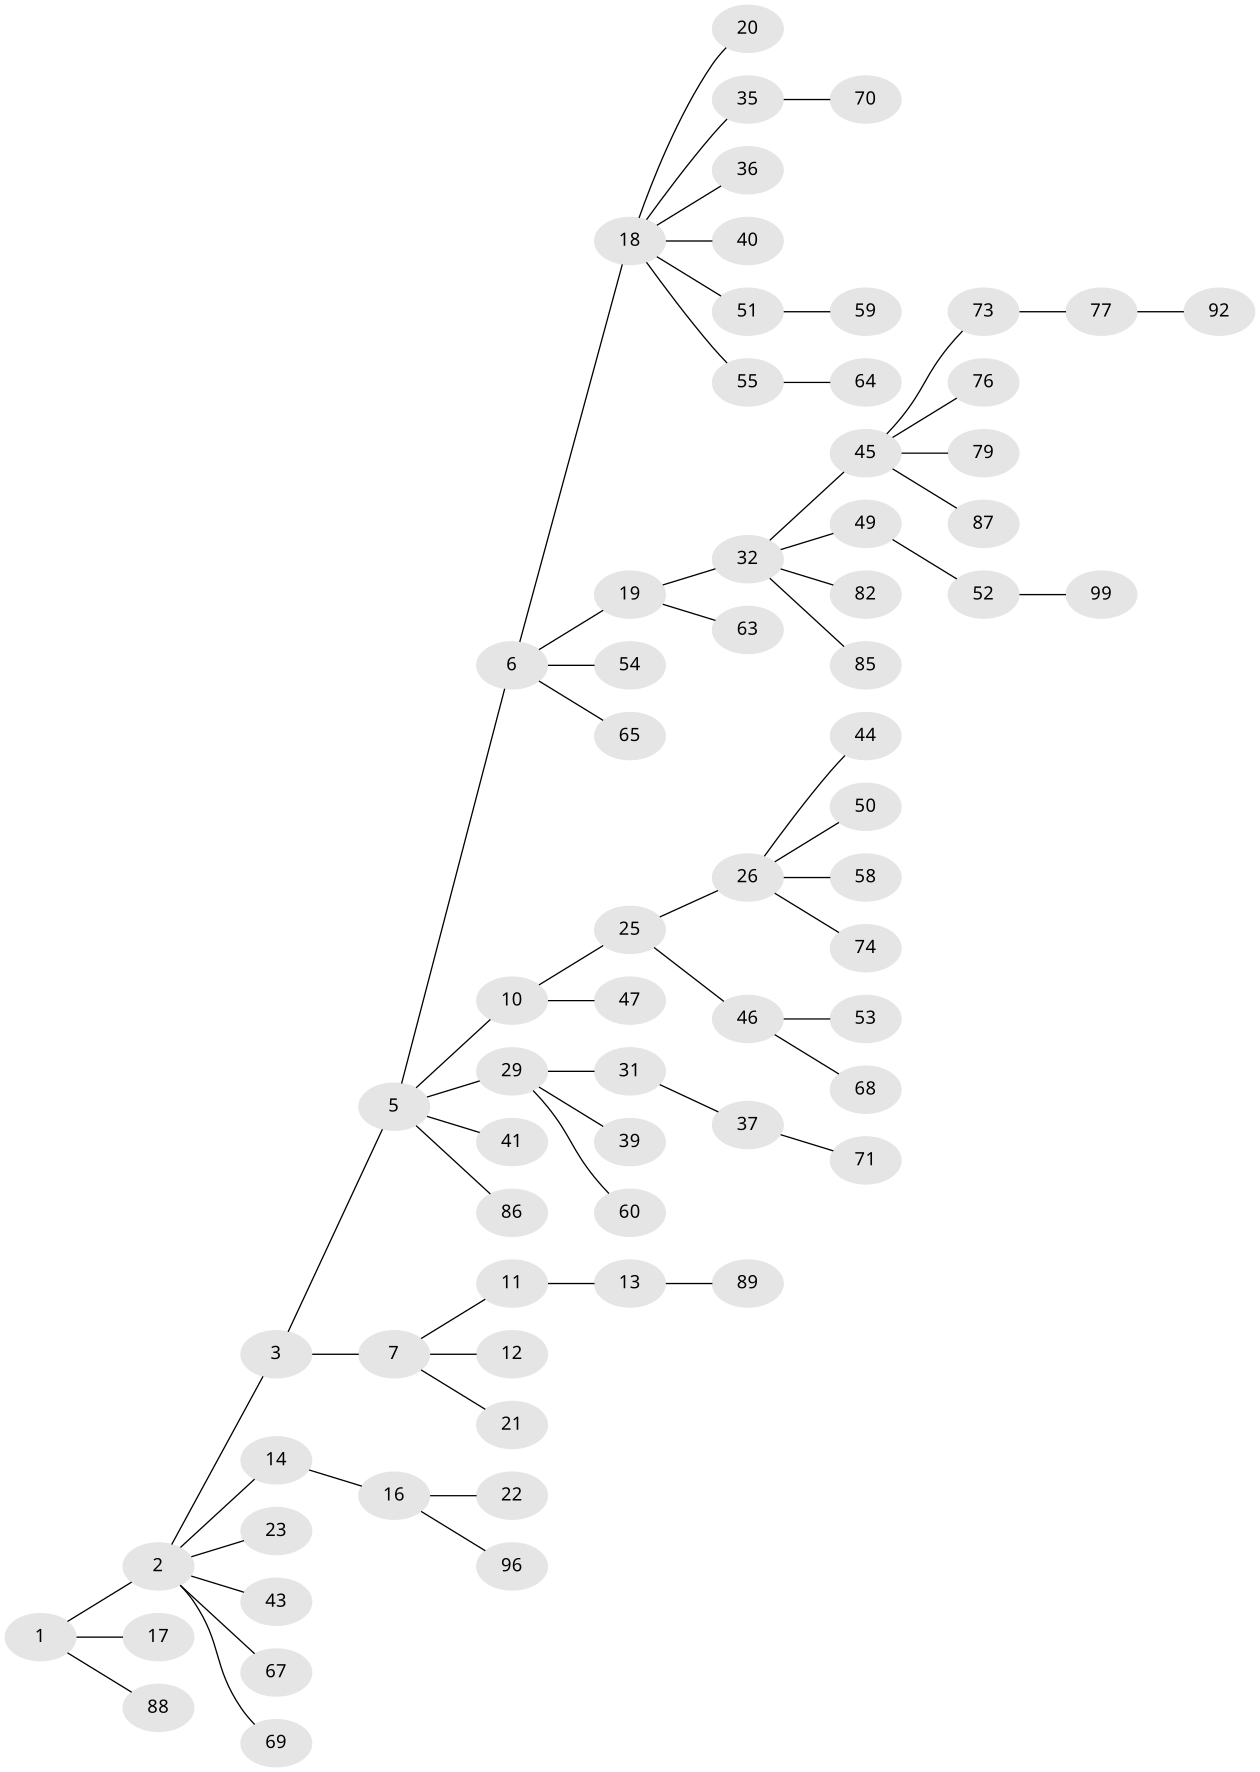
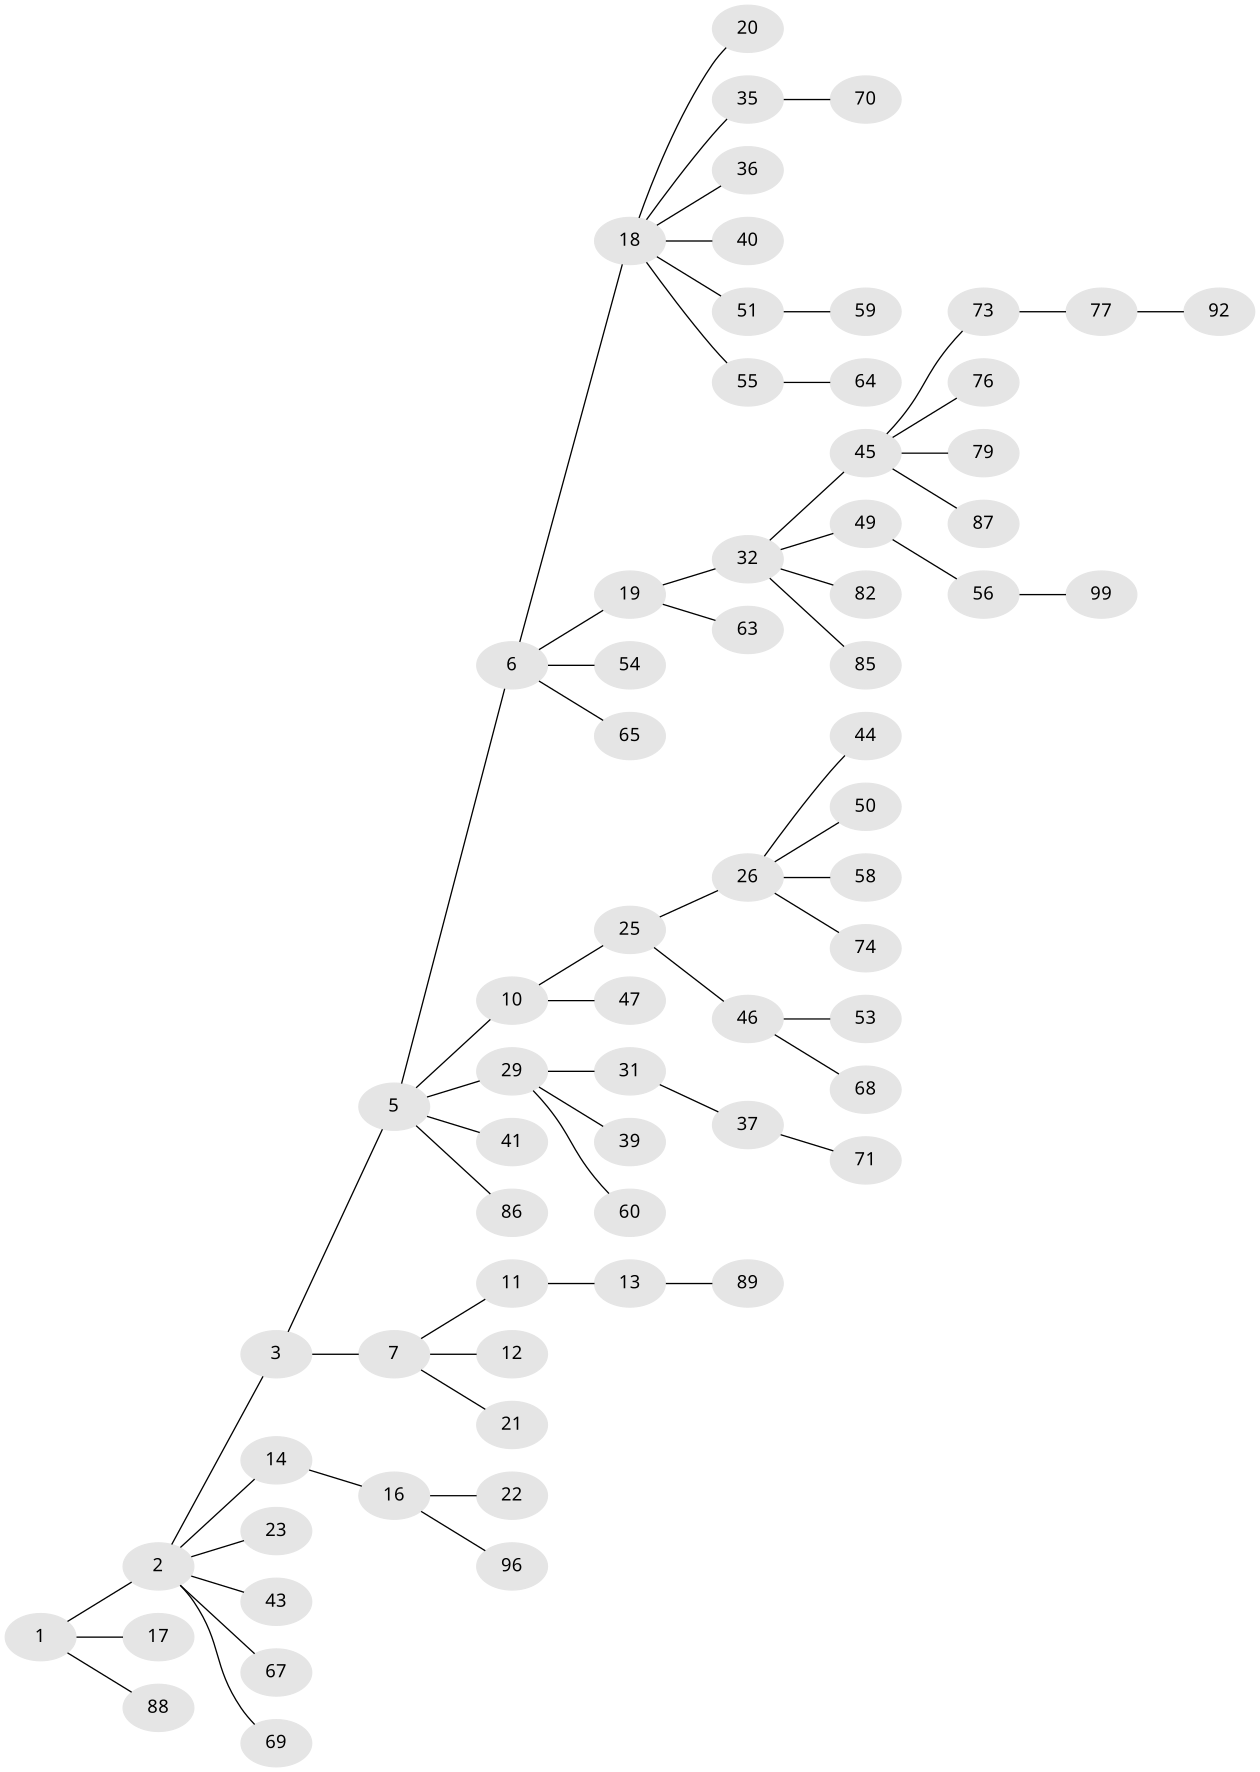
node "52": label "52" -> "56"
